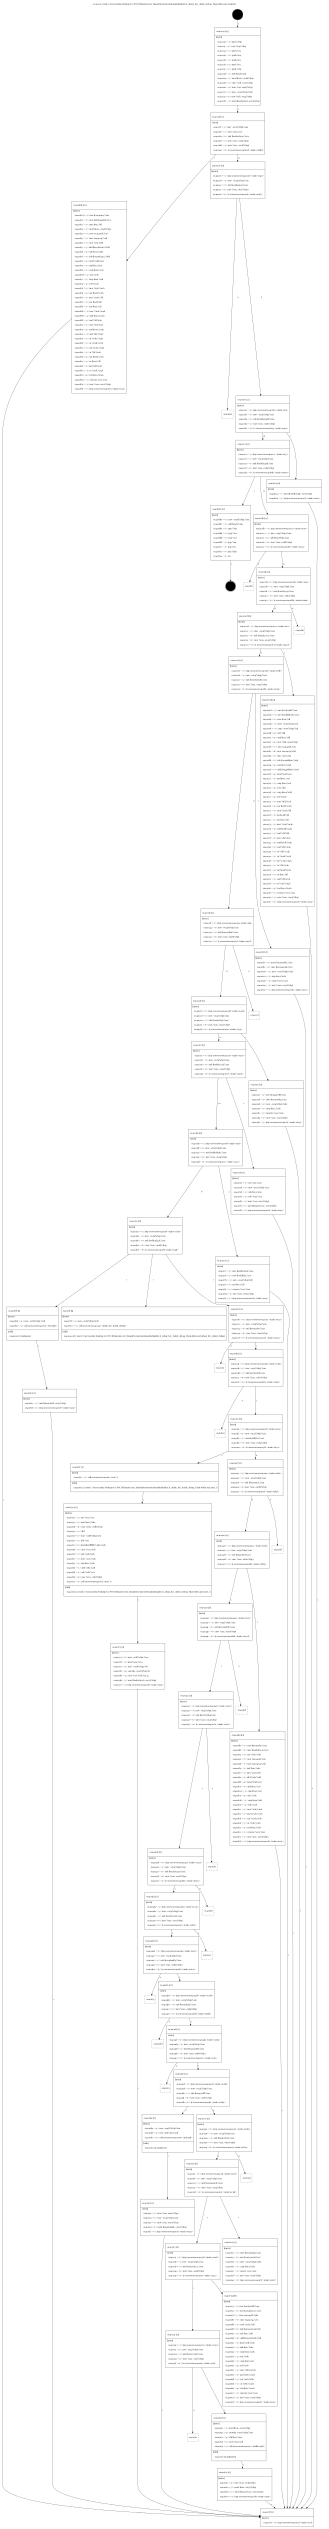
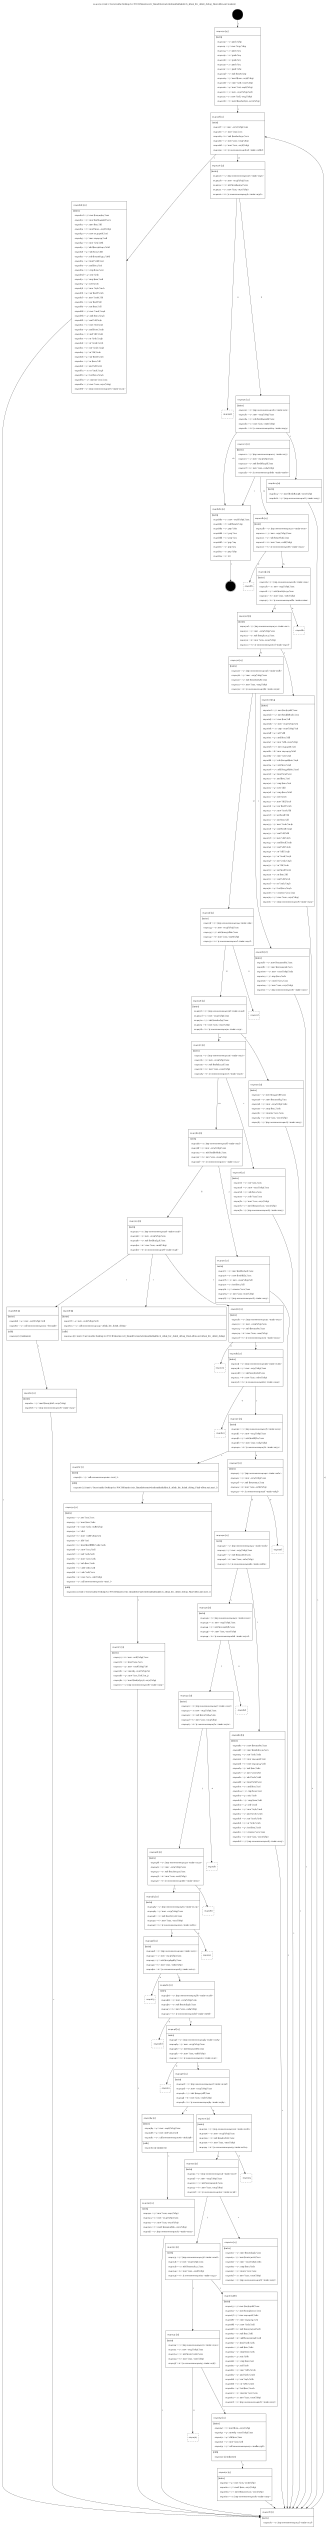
edge "0x4012ac [22]" -> "0x4012c2 [25]": now "0x4012ac [22]" -> "0x401bd0 [21]"
edge "0x401c87 [5]" -> "0x40127f [23]": added, label "17"
